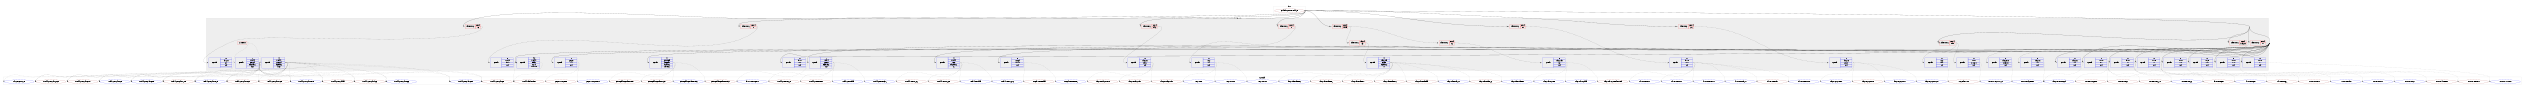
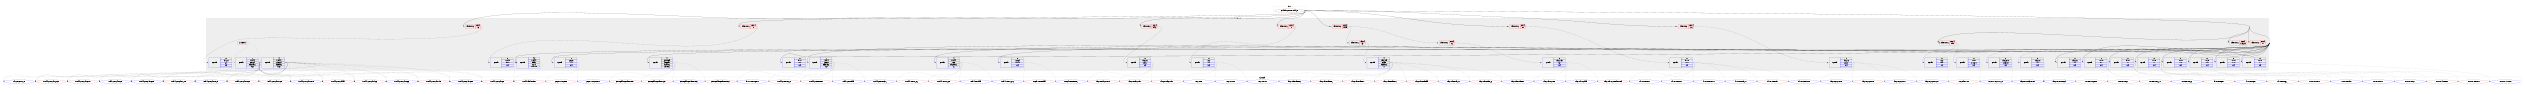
node "sys-devel/automake-1.7.9-r3": added
node "media-sys/alsa-lib-1.1.2": label "media-sys/alsa-lib-1.1.2" -> "media-libs/alsa-lib-1.1.2"
node "util-sound/pulseaudio-12.2": label "util-sound/pulseaudio-12.2" -> "media-sound/pulseaudio-12.2"
